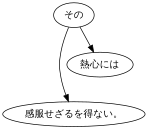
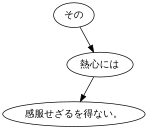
edge "その" -> "感服せざるを得ない。": now "熱心には" -> "感服せざるを得ない。"
